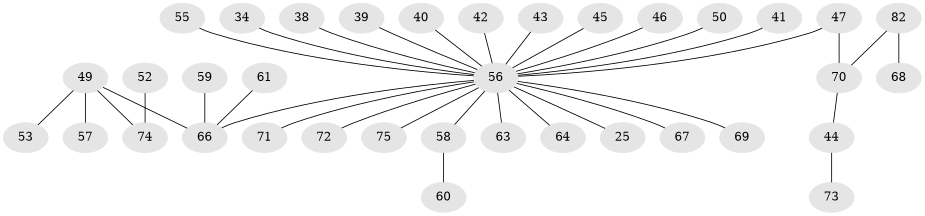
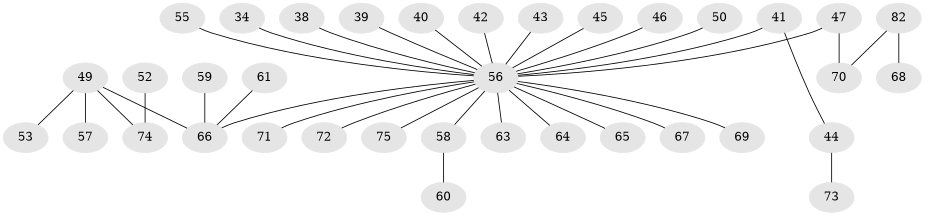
edge "70" -- "44": now "41" -- "44"
node "25": label "25" -> "65"
